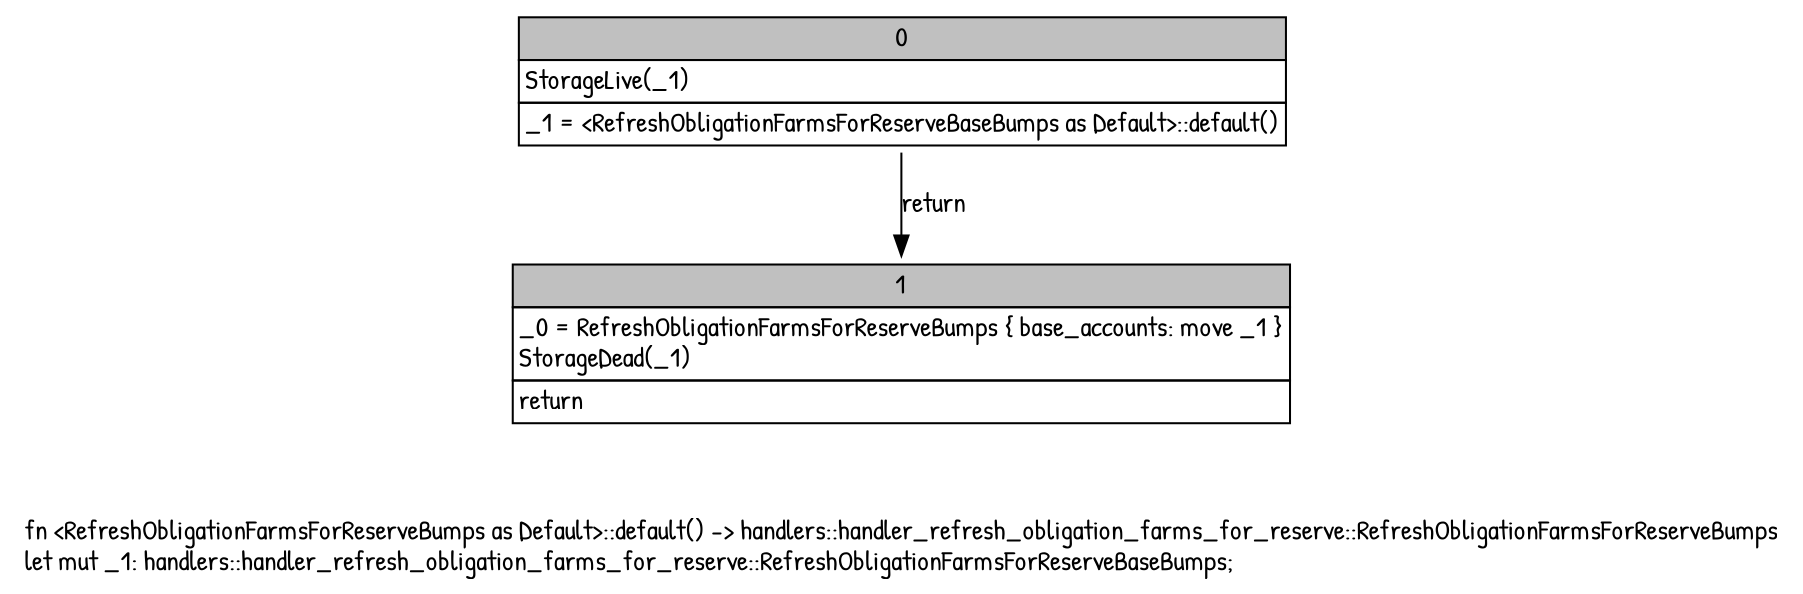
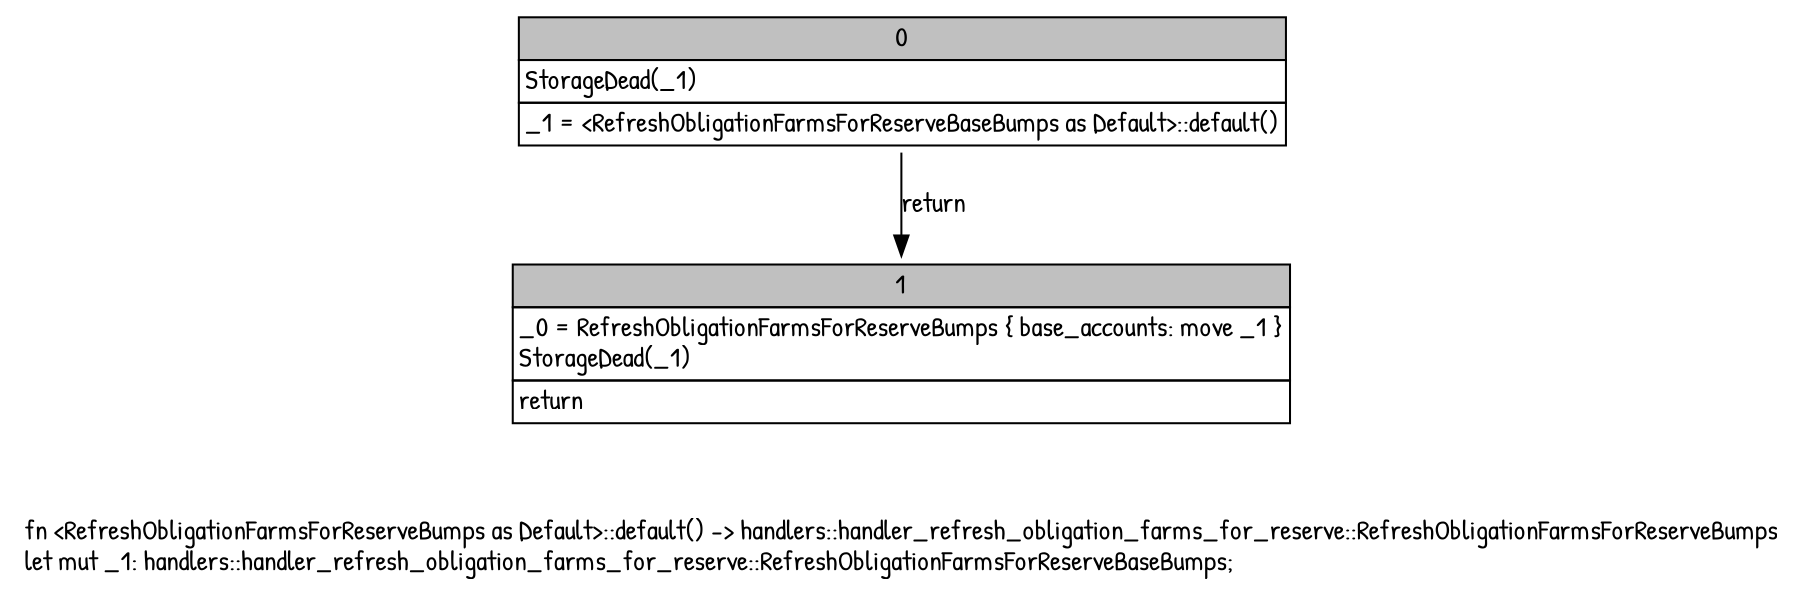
node "0": text "StorageLive(_1)" -> "StorageDead(_1)"
